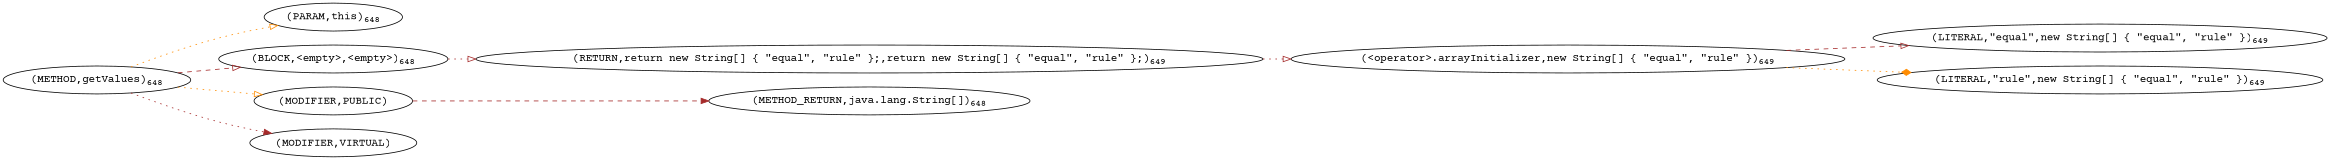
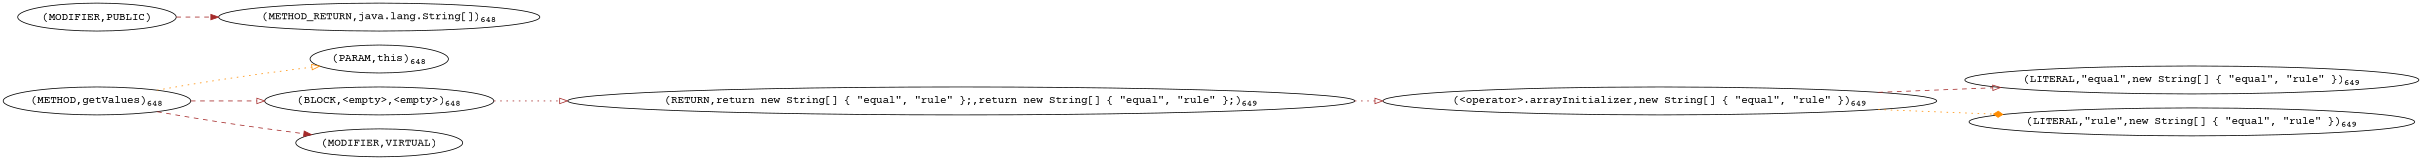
edge "(METHOD,getValues)" -> "(MODIFIER,PUBLIC)": removed
edge "(METHOD,getValues)" -> "(MODIFIER,VIRTUAL)": style dotted -> dashed
